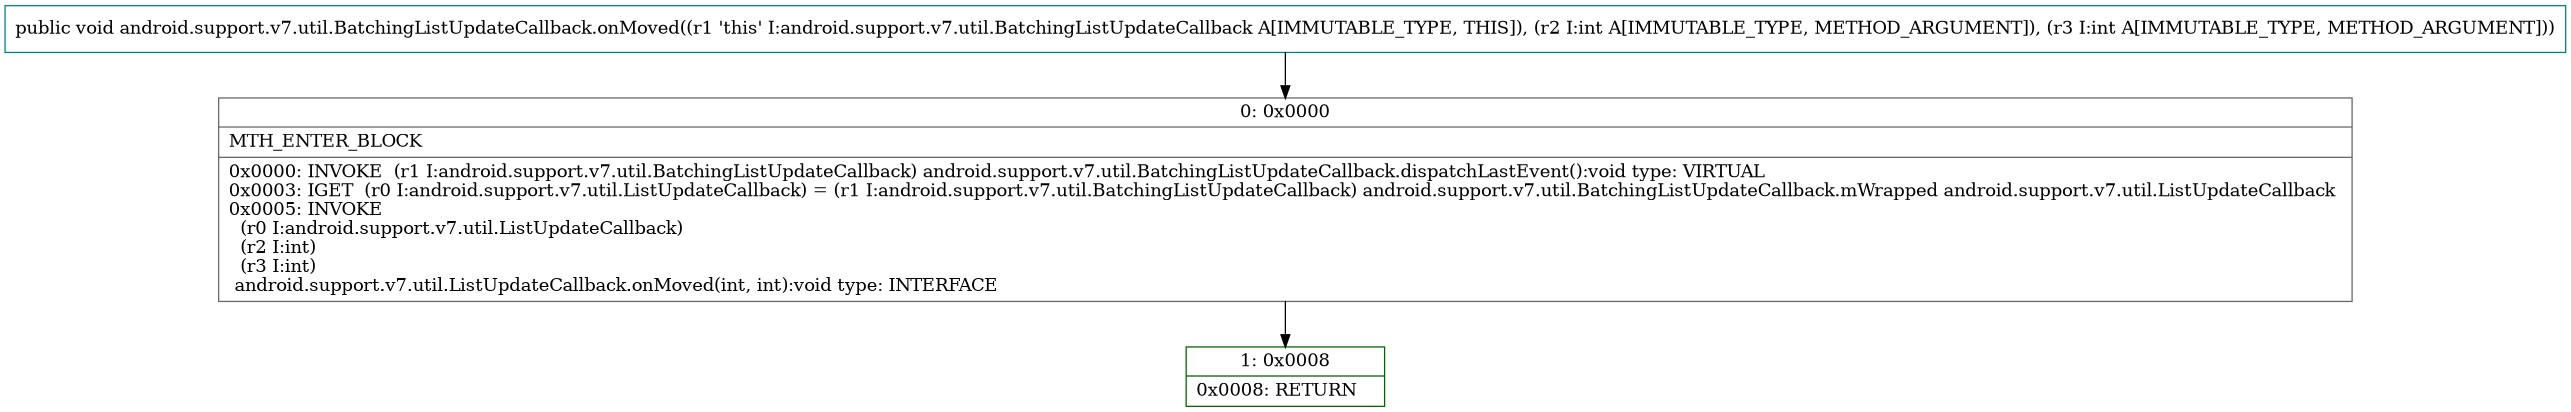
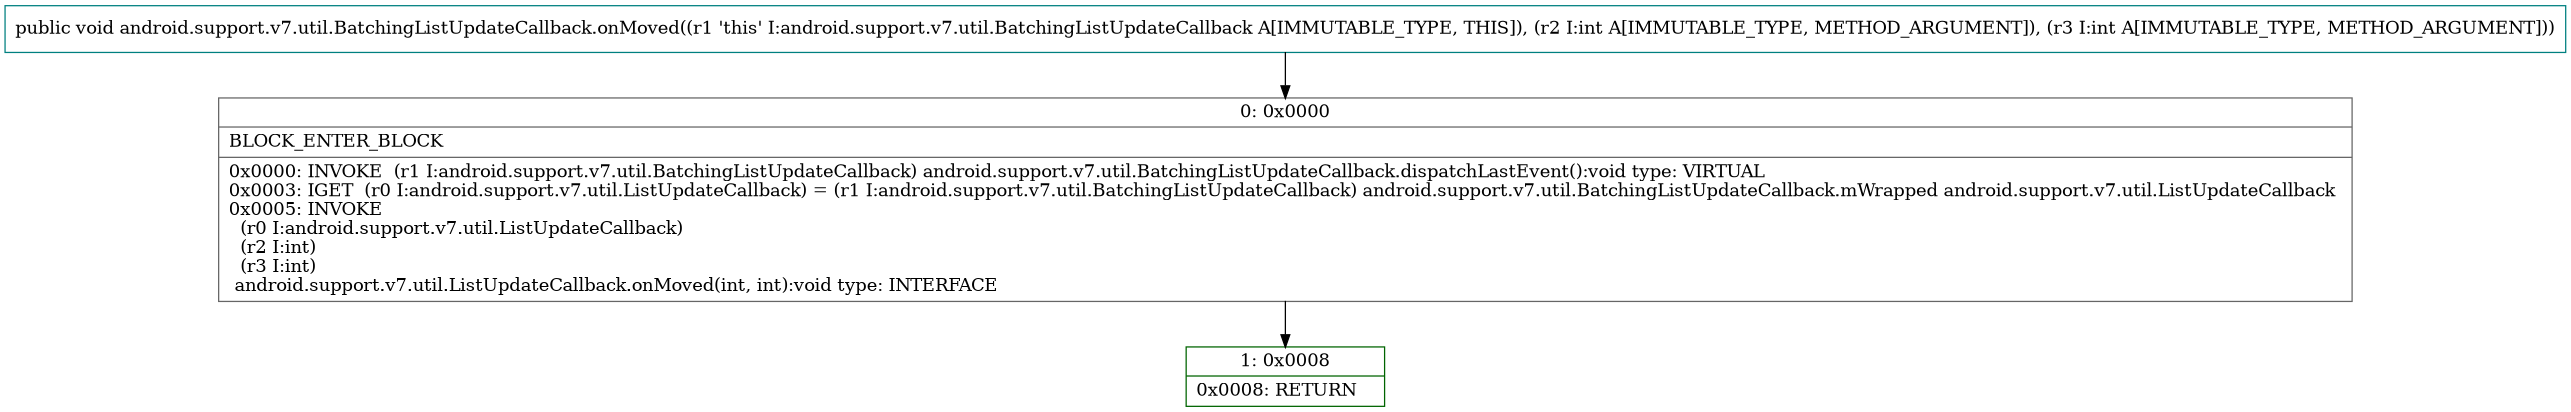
node "0: 0x0000": text "MTH_ENTER_BLOCK" -> "BLOCK_ENTER_BLOCK"
